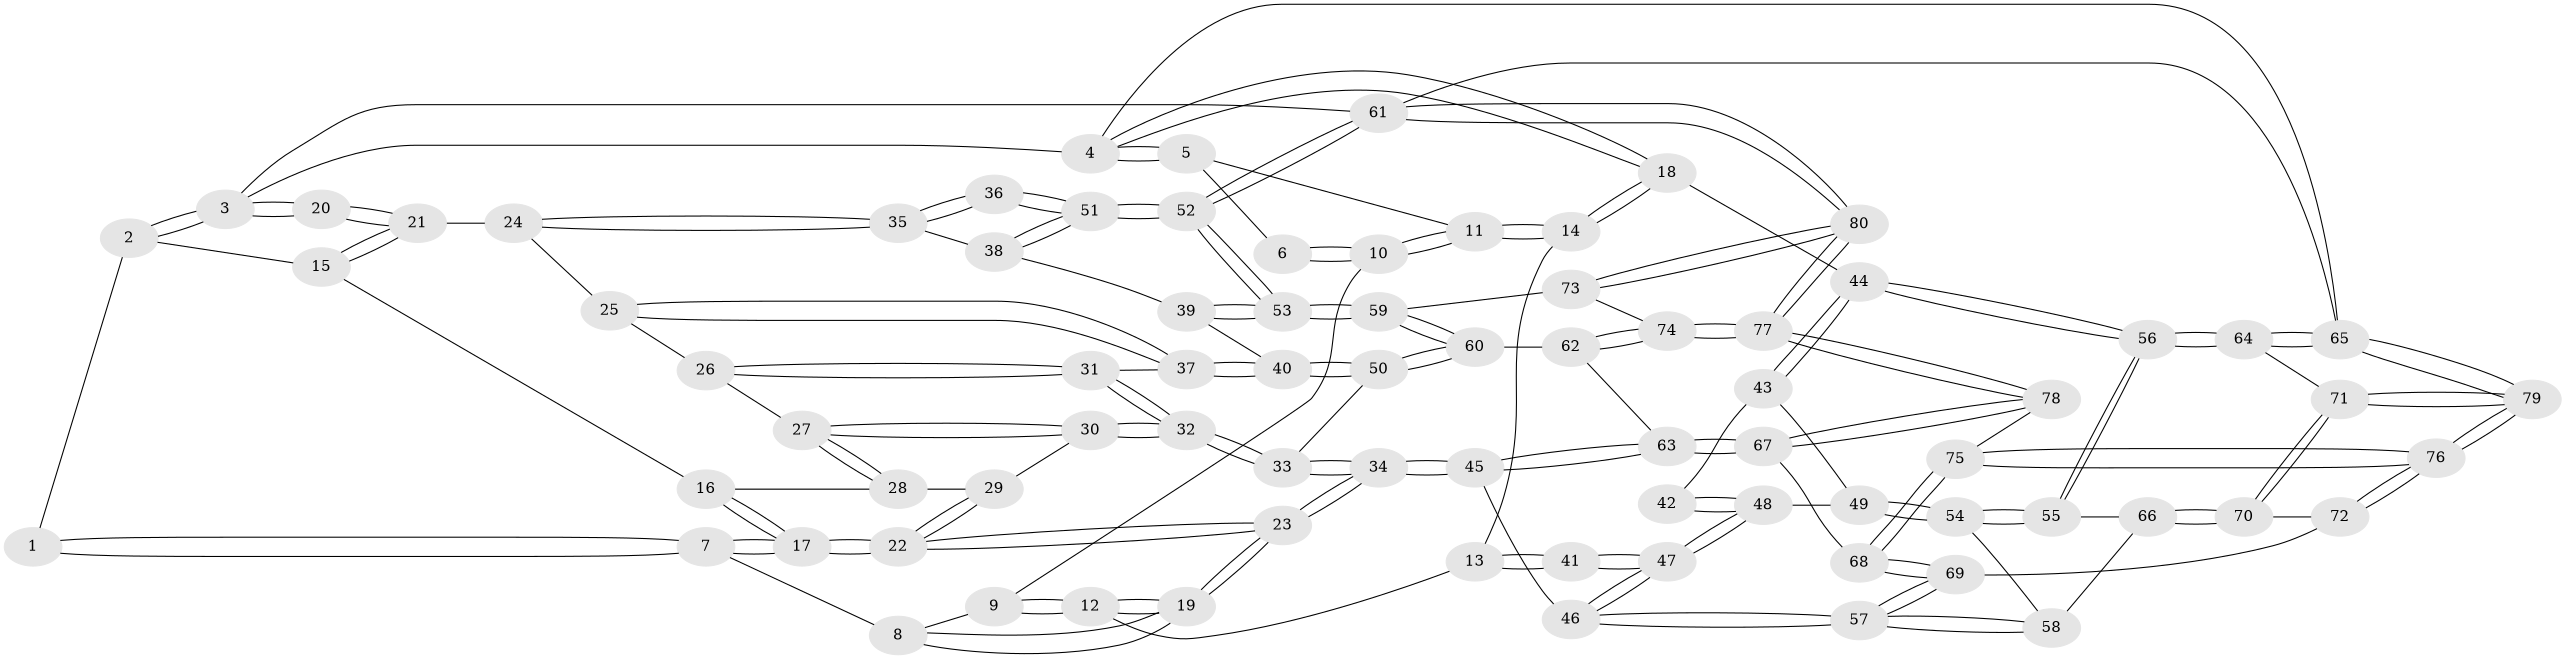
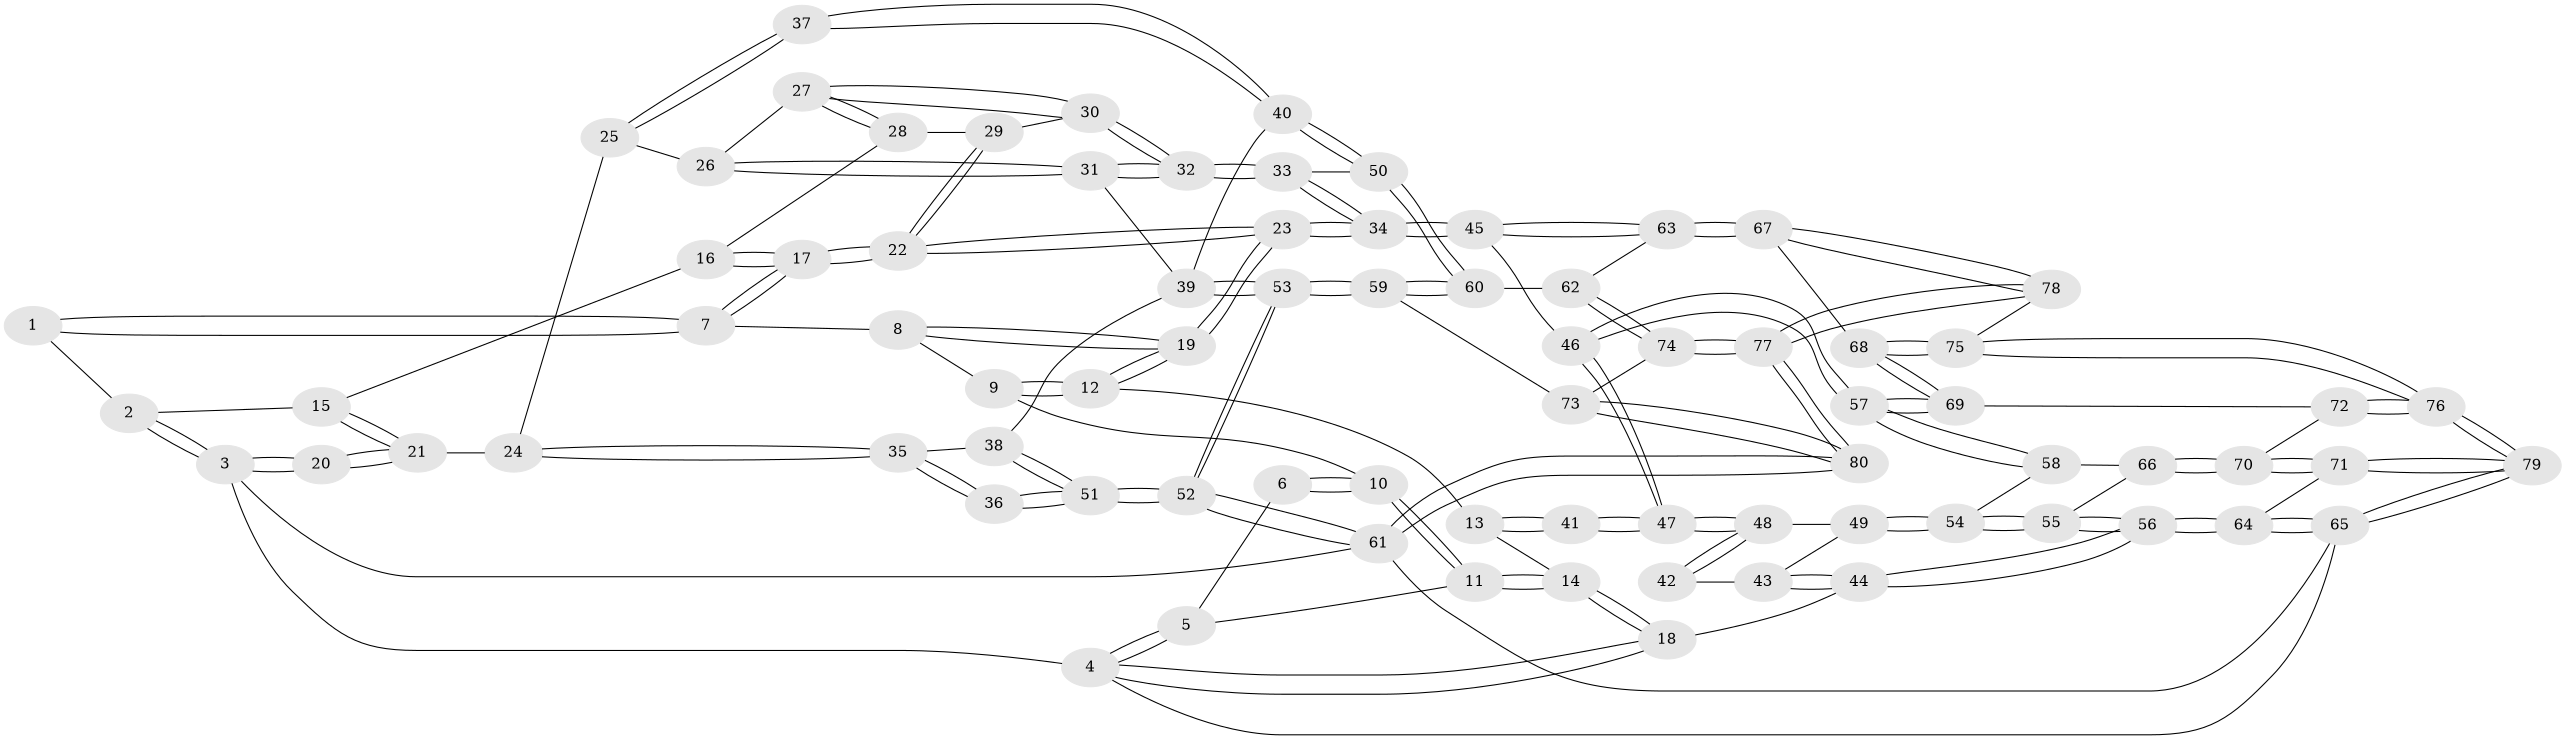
edge "37" -- "31": now "39" -- "31"
